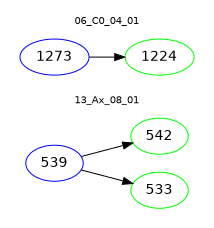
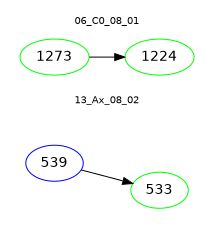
cluster "06_C0_04_01": label "06_C0_04_01" -> "06_C0_08_01"
node "1273": color blue -> green
cluster "13_Ax_08_01": label "13_Ax_08_01" -> "13_Ax_08_02"
node "542": removed
